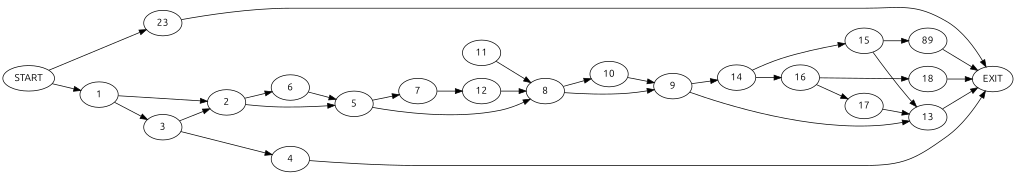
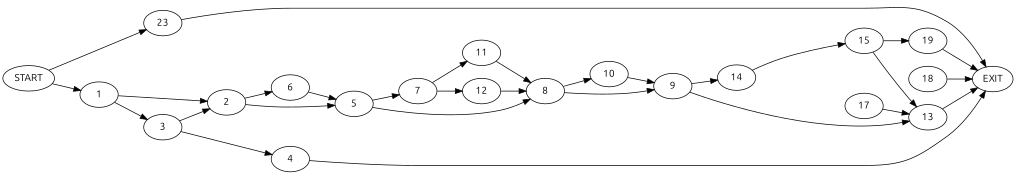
node "89": label "89" -> "19"
edge "7" -> "11": added
node "16": removed
